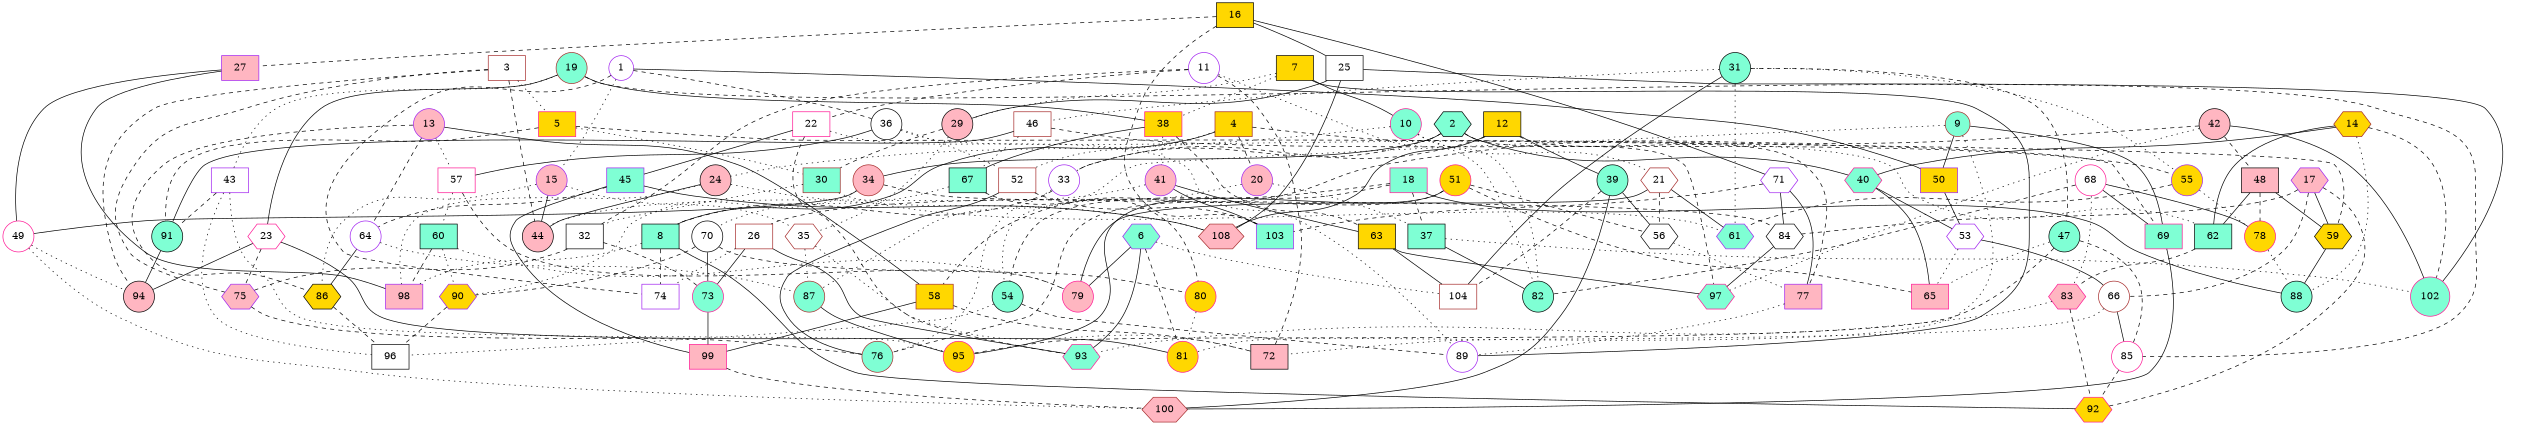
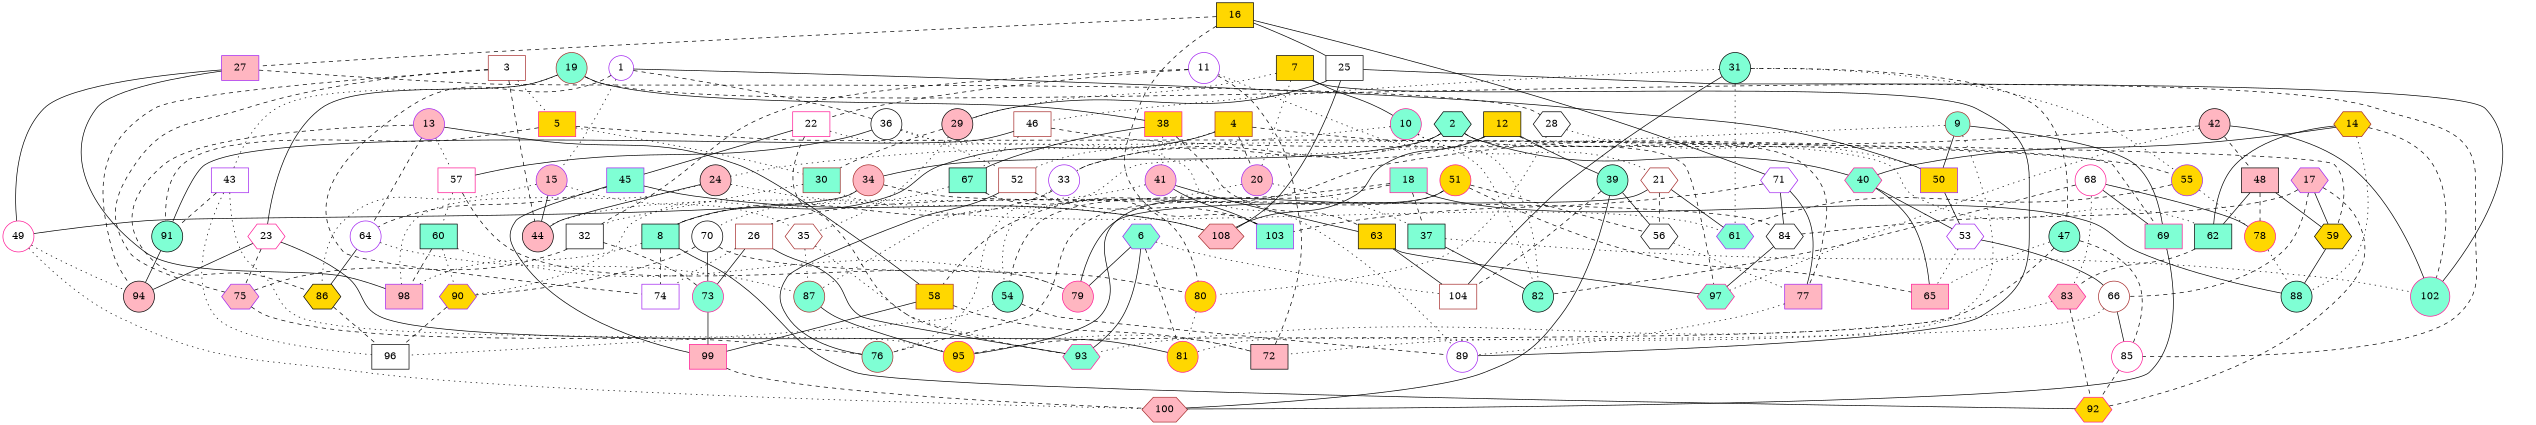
edge "7" -- "38": now "7" -- "20"
node "28": added
